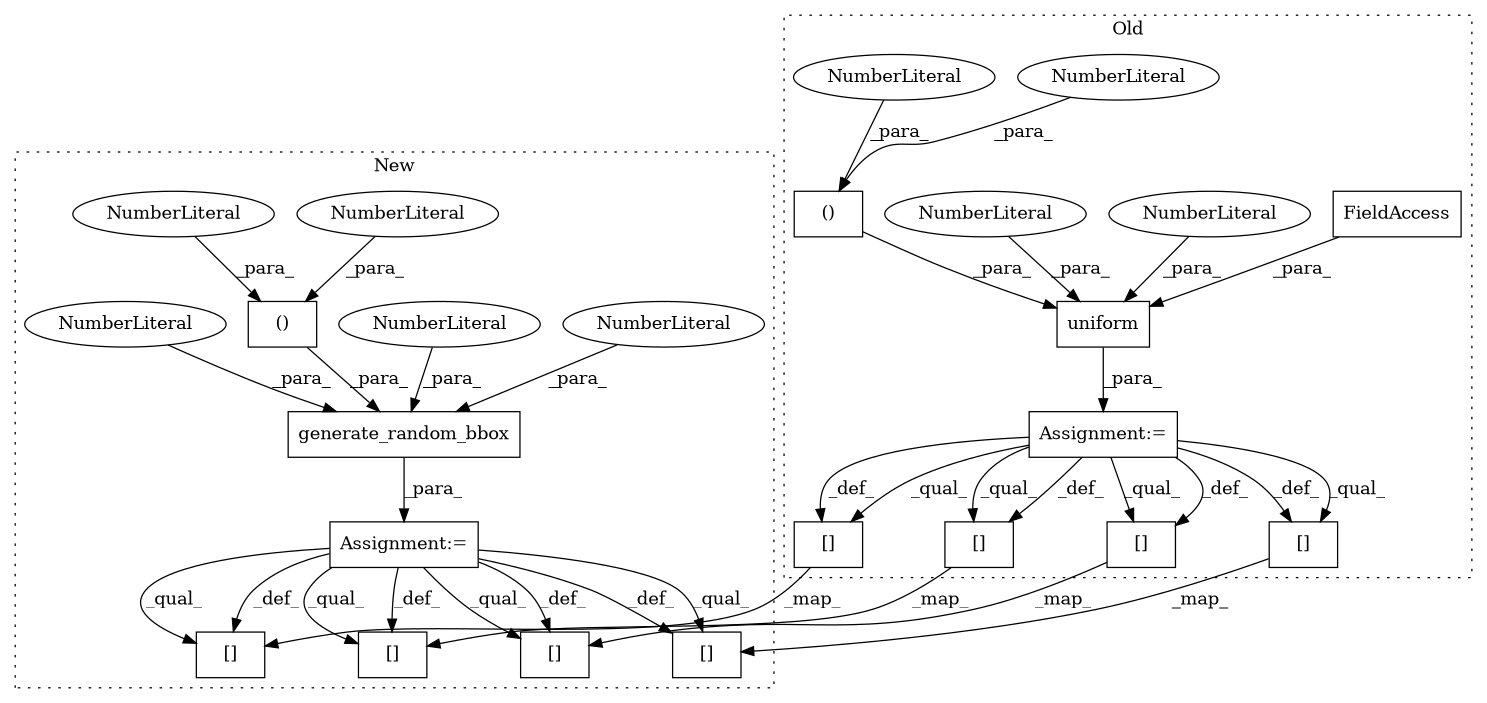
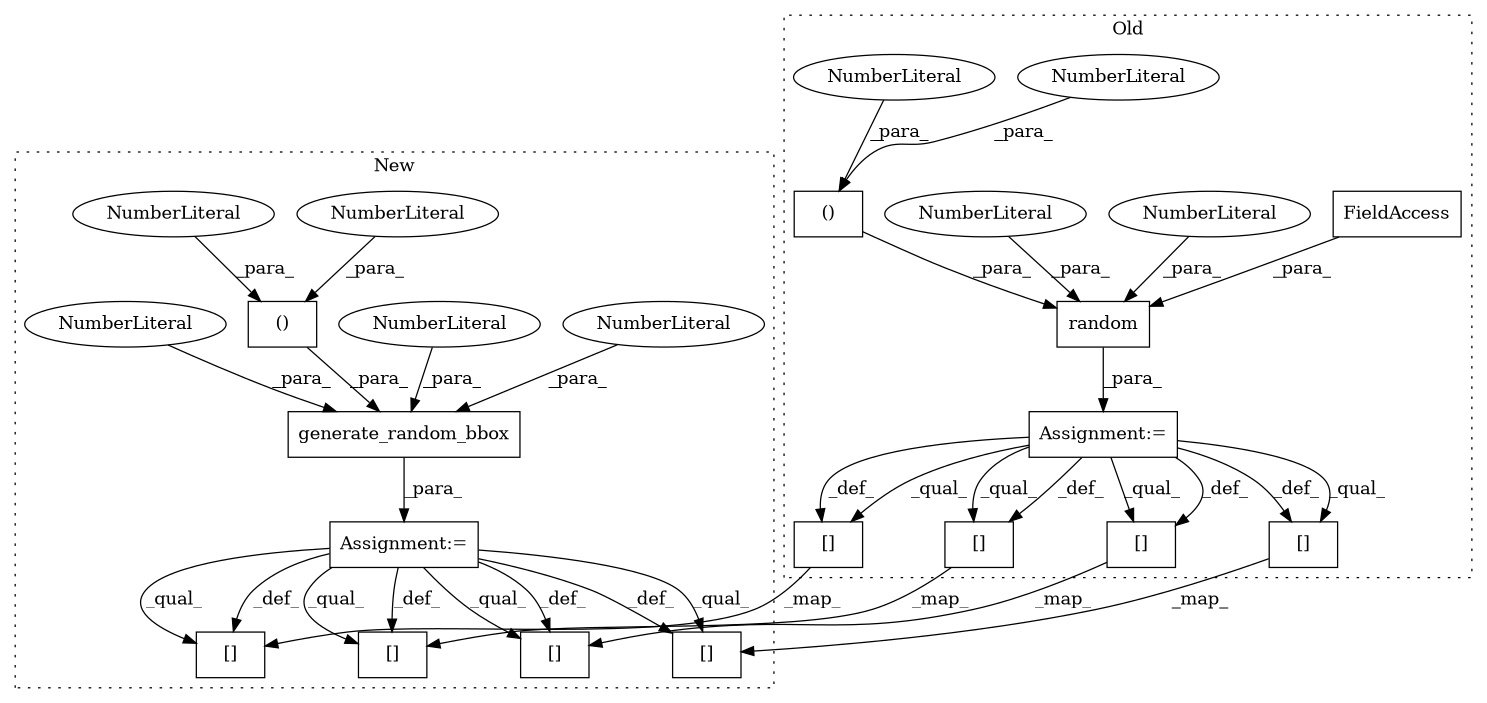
node "uniform": label "uniform" -> "random"
